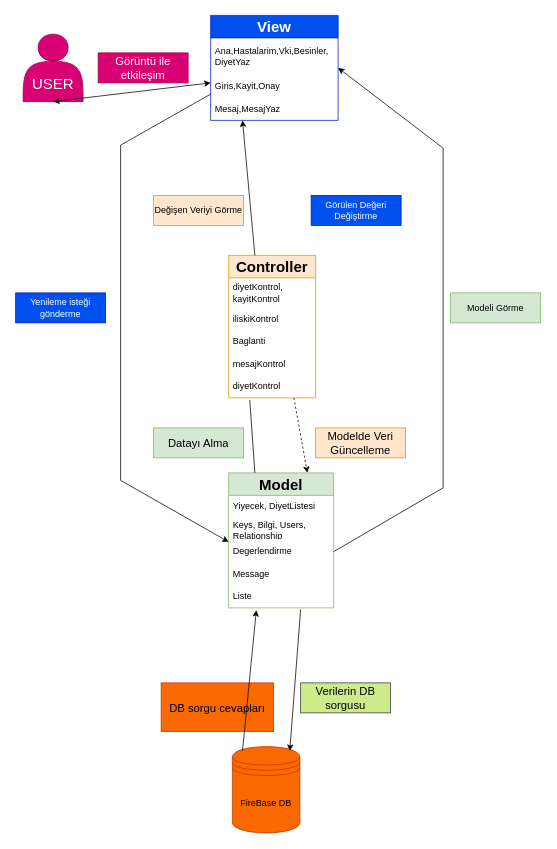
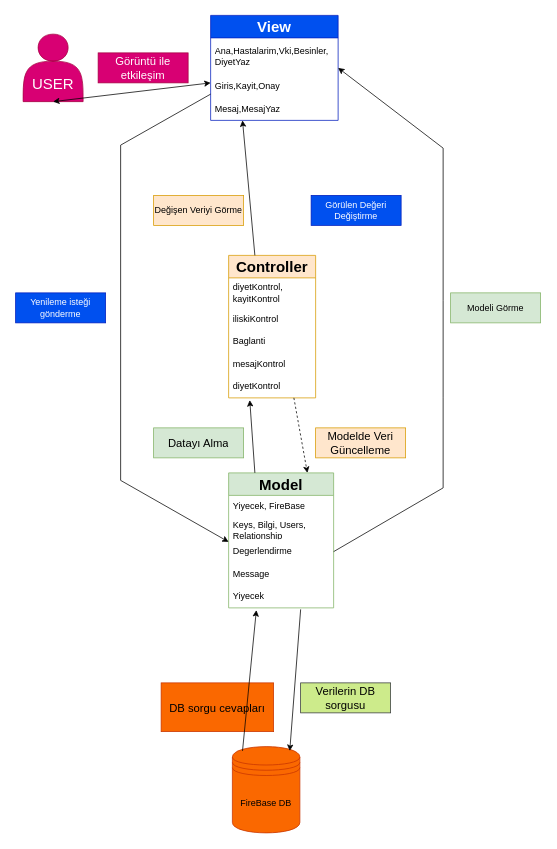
edge "diyetKontrol" -- "Model": arrowhead none -> classic
node "Yiyecek, DiyetListesi": label "Yiyecek, DiyetListesi" -> "Yiyecek, FireBase"
node "Liste": label "Liste" -> "Yiyecek"
